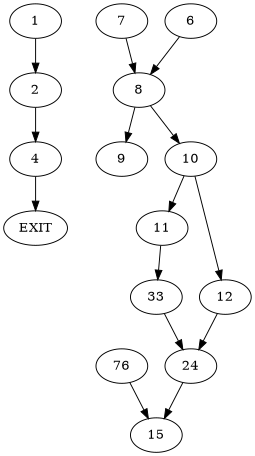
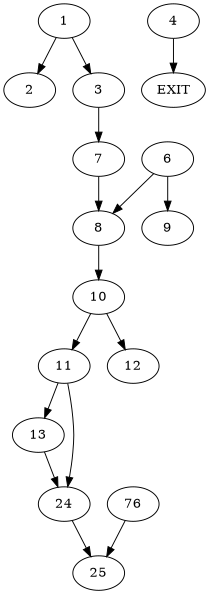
node "3": added
edge "2" -> "4": removed
edge "8" -> "9": now "6" -> "9"
node "33": label "33" -> "13"
edge "12" -> "24": now "11" -> "24"
node "15": label "15" -> "25"
